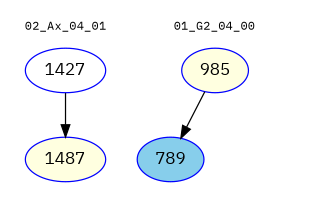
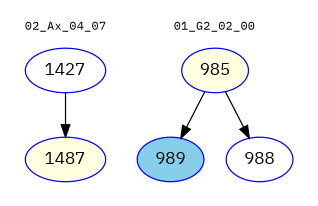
cluster "02_Ax_04_01": label "02_Ax_04_01" -> "02_Ax_04_07"
cluster "01_G2_04_00": label "01_G2_04_00" -> "01_G2_02_00"
node "789": label "789" -> "989"
node "988": added
